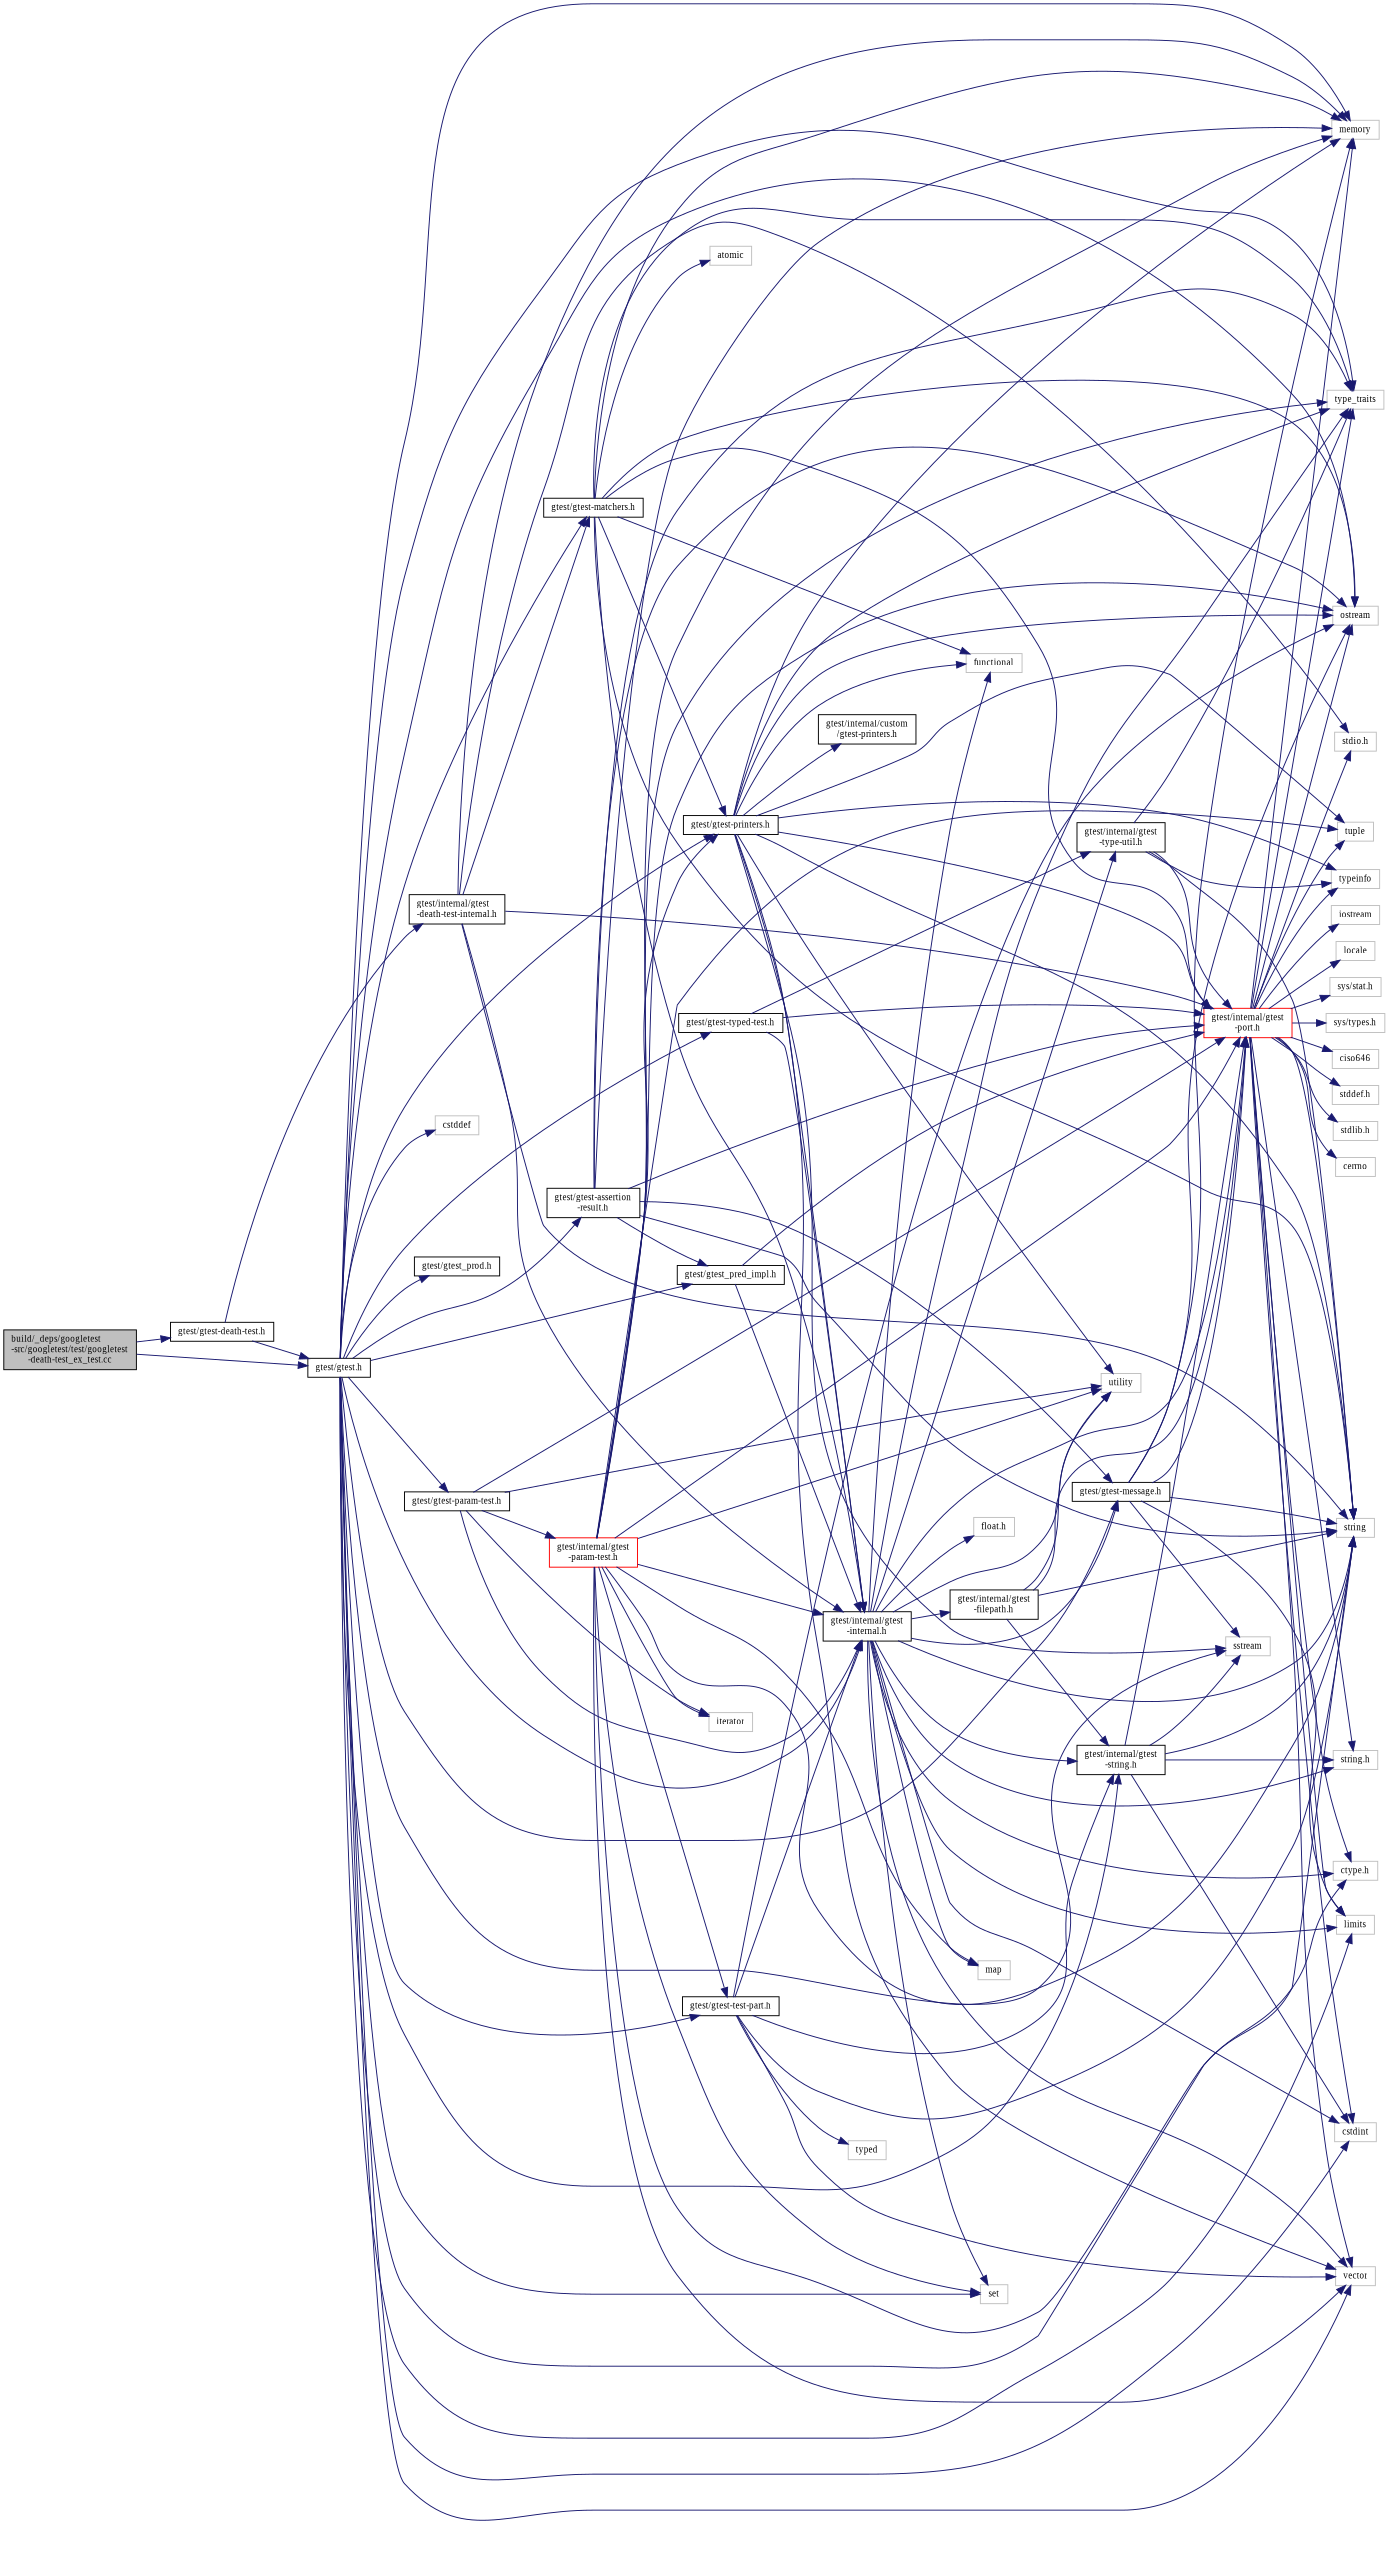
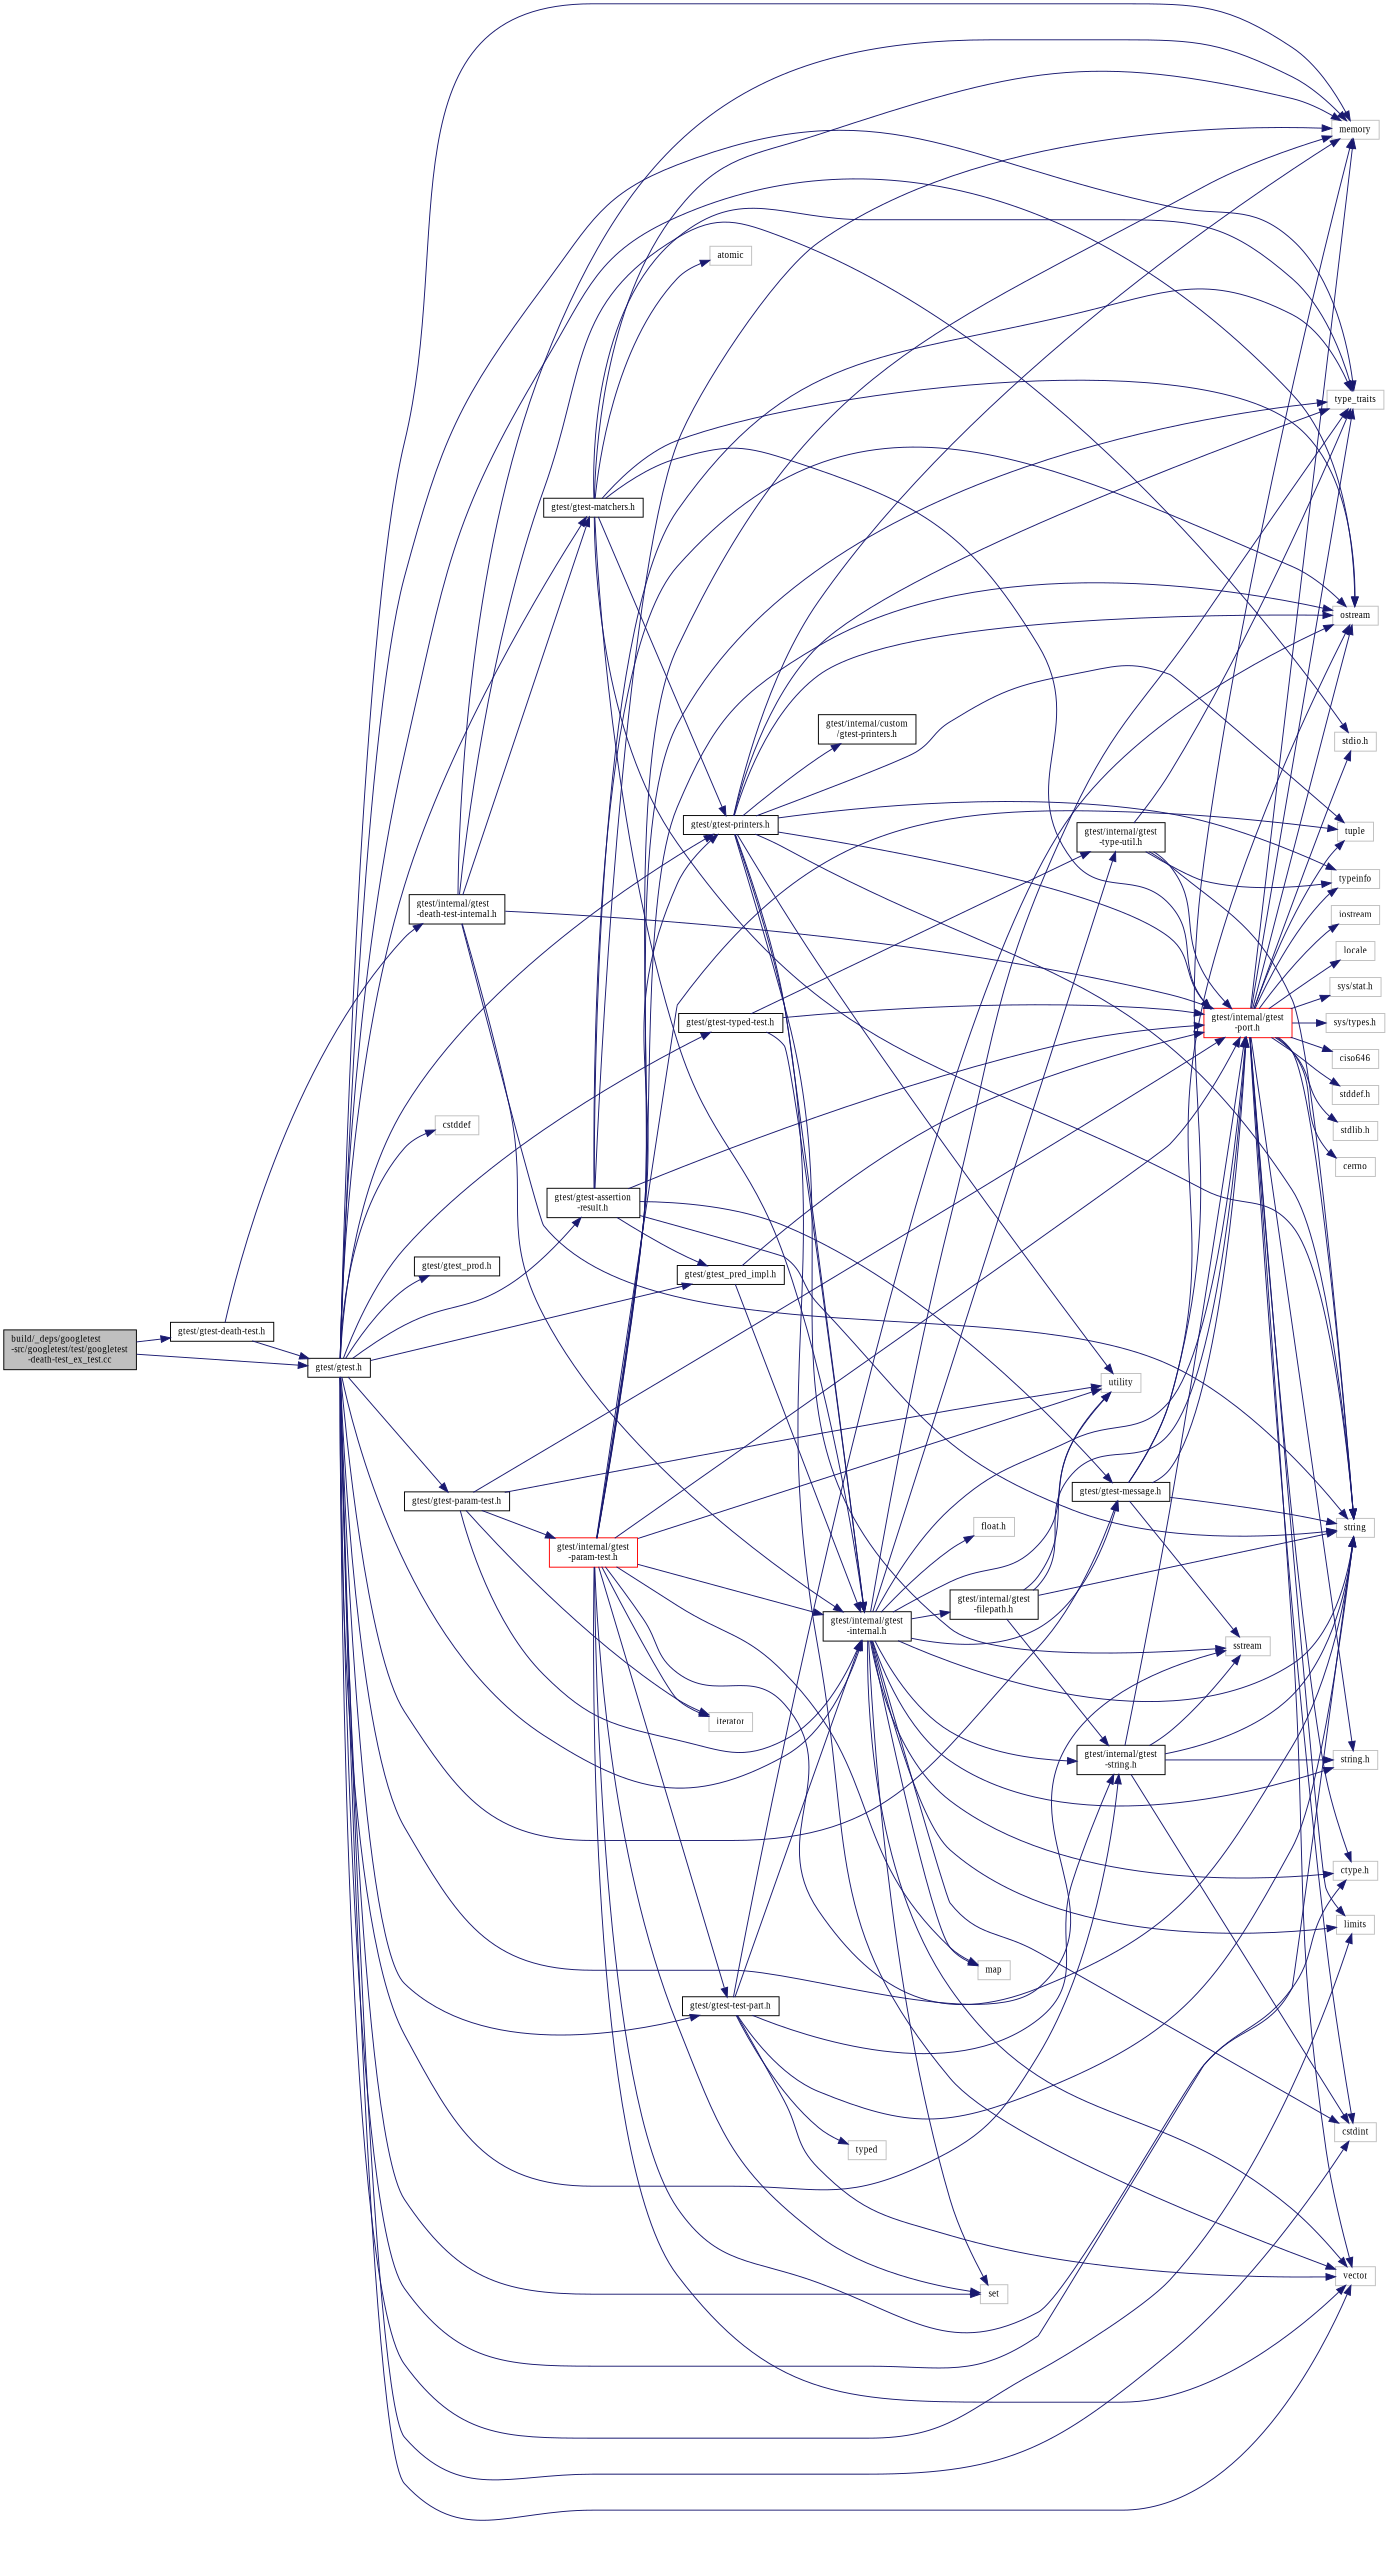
node "functional": removed
edge "gtest/gtest-message.h" -> "limits": removed
